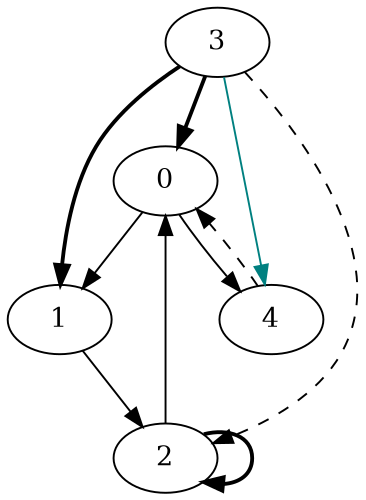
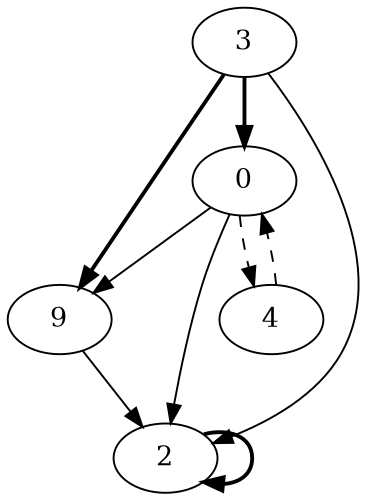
edge "3" -> "4": removed
edge "0" -> "4": style solid -> dashed
edge "3" -> "2": style dashed -> solid
node "1": label "1" -> "9"
edge "2" -> "0": reversed
